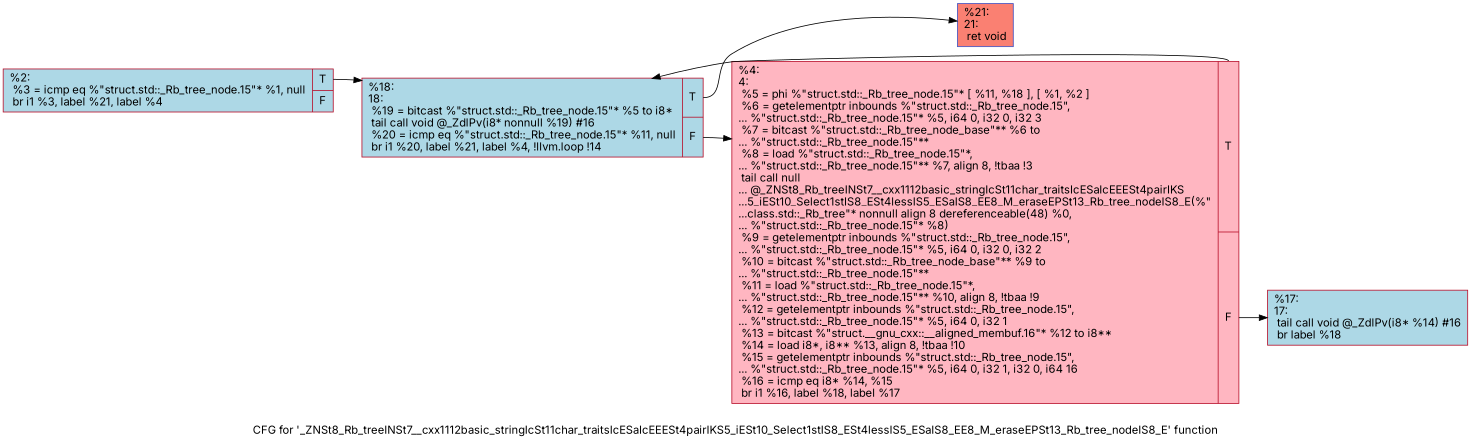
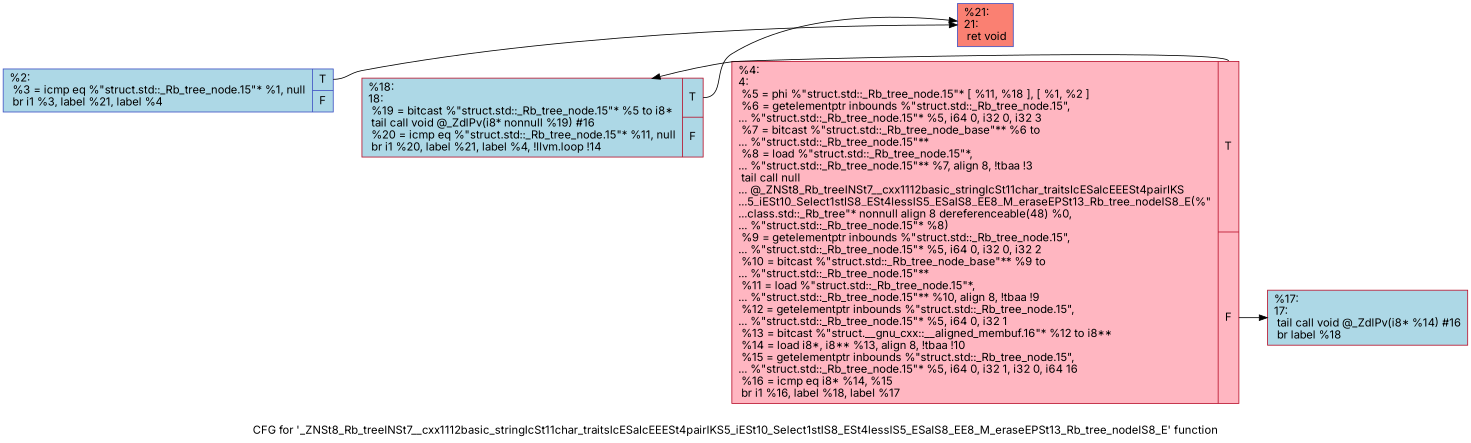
edge "%2:" -> "%18:": now "%2:" -> "%21:"
node "%2:": color #b70d28ff -> #3d50c3ff
edge "%18:" -> "%4:": removed
